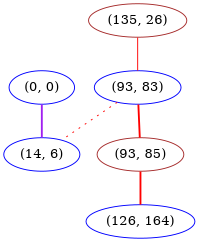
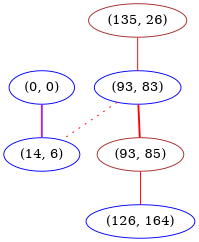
edge "(93, 85)" -- "(126, 164)": style bold -> solid
